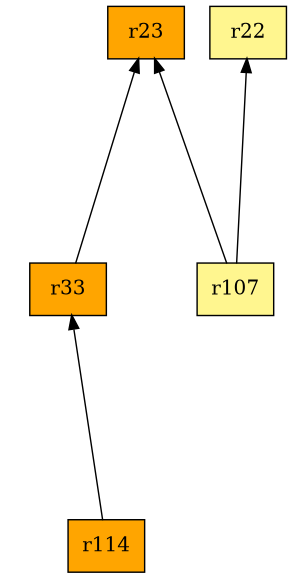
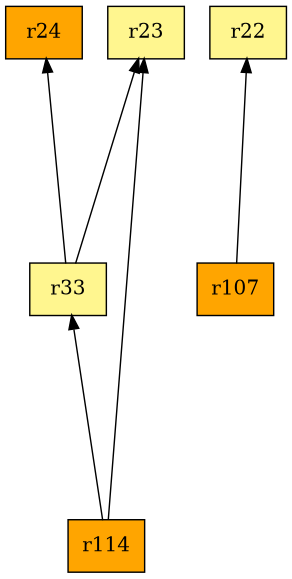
node "r24": added
node "r23": fillcolor orange -> khaki1
edge "r107" -> "r23": now "r114" -> "r23"
node "r33": fillcolor orange -> khaki1
node "r107": fillcolor khaki1 -> orange
